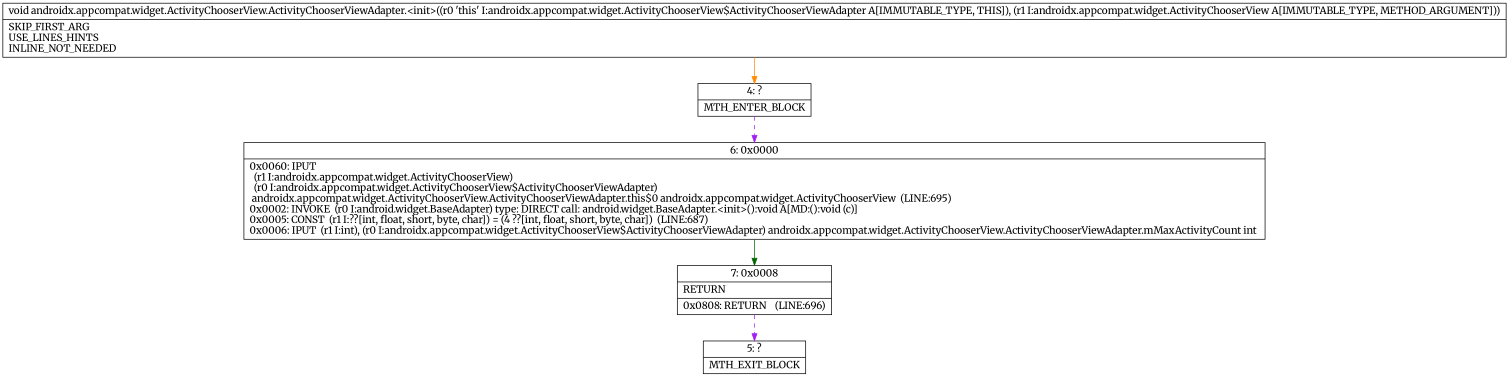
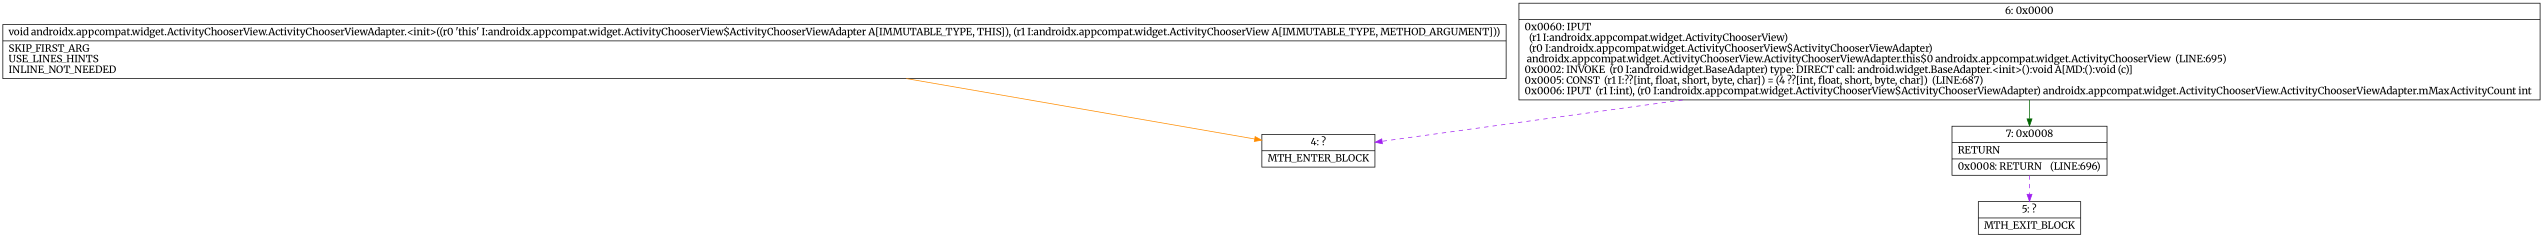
edge "4: ?" -> "6: 0x0000": reversed
node "7: 0x0008": text "0x0808: RETURN    (LINE:696)" -> "0x0008: RETURN    (LINE:696)"
